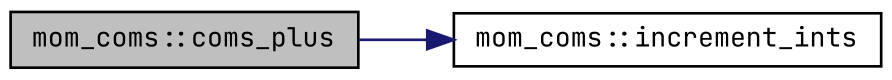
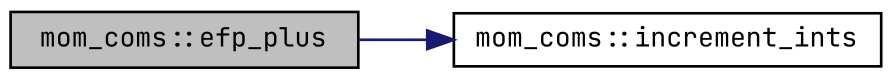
node "mom_coms::coms_plus": label "mom_coms::coms_plus" -> "mom_coms::efp_plus"
